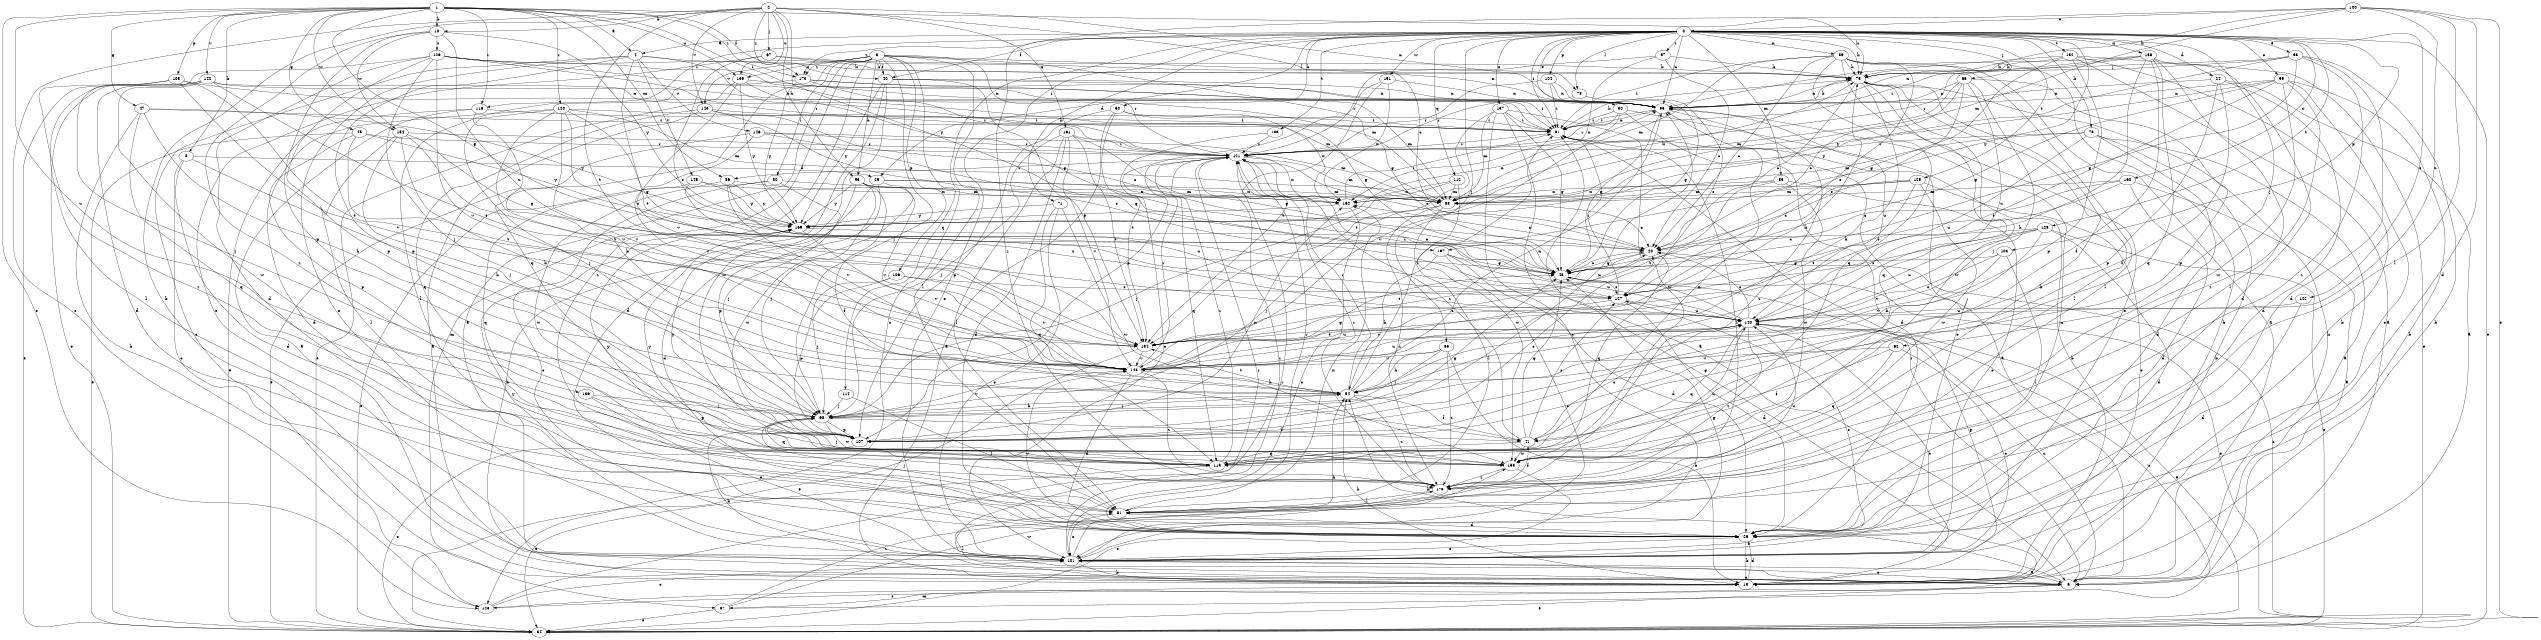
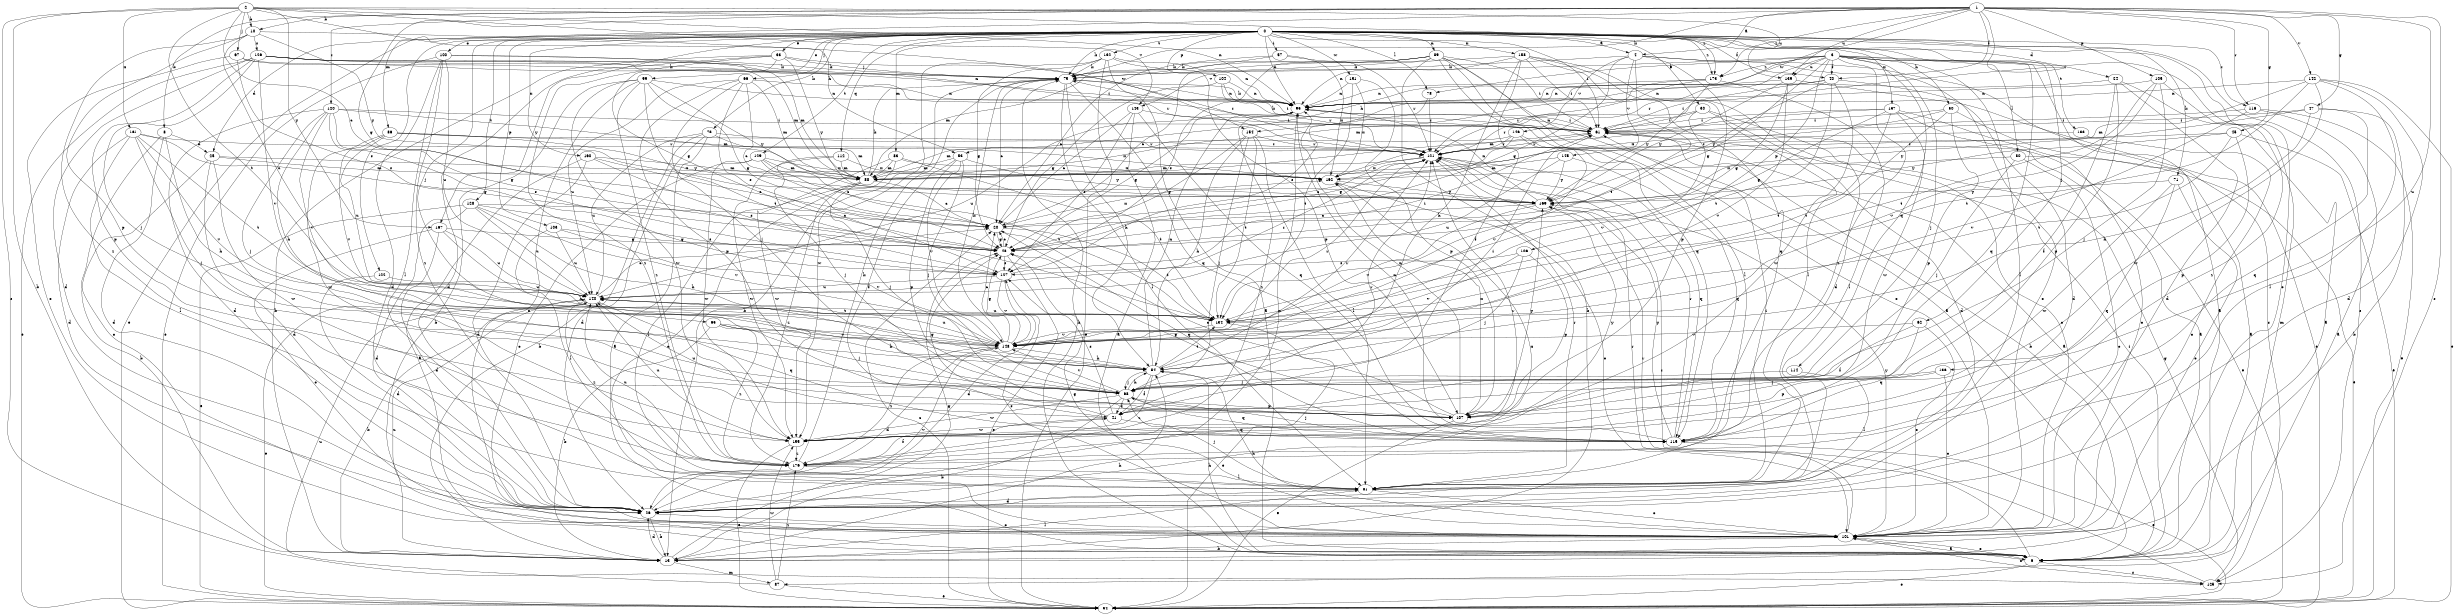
edge "100" -> "0": reversed
edge "121" -> "86": reversed
